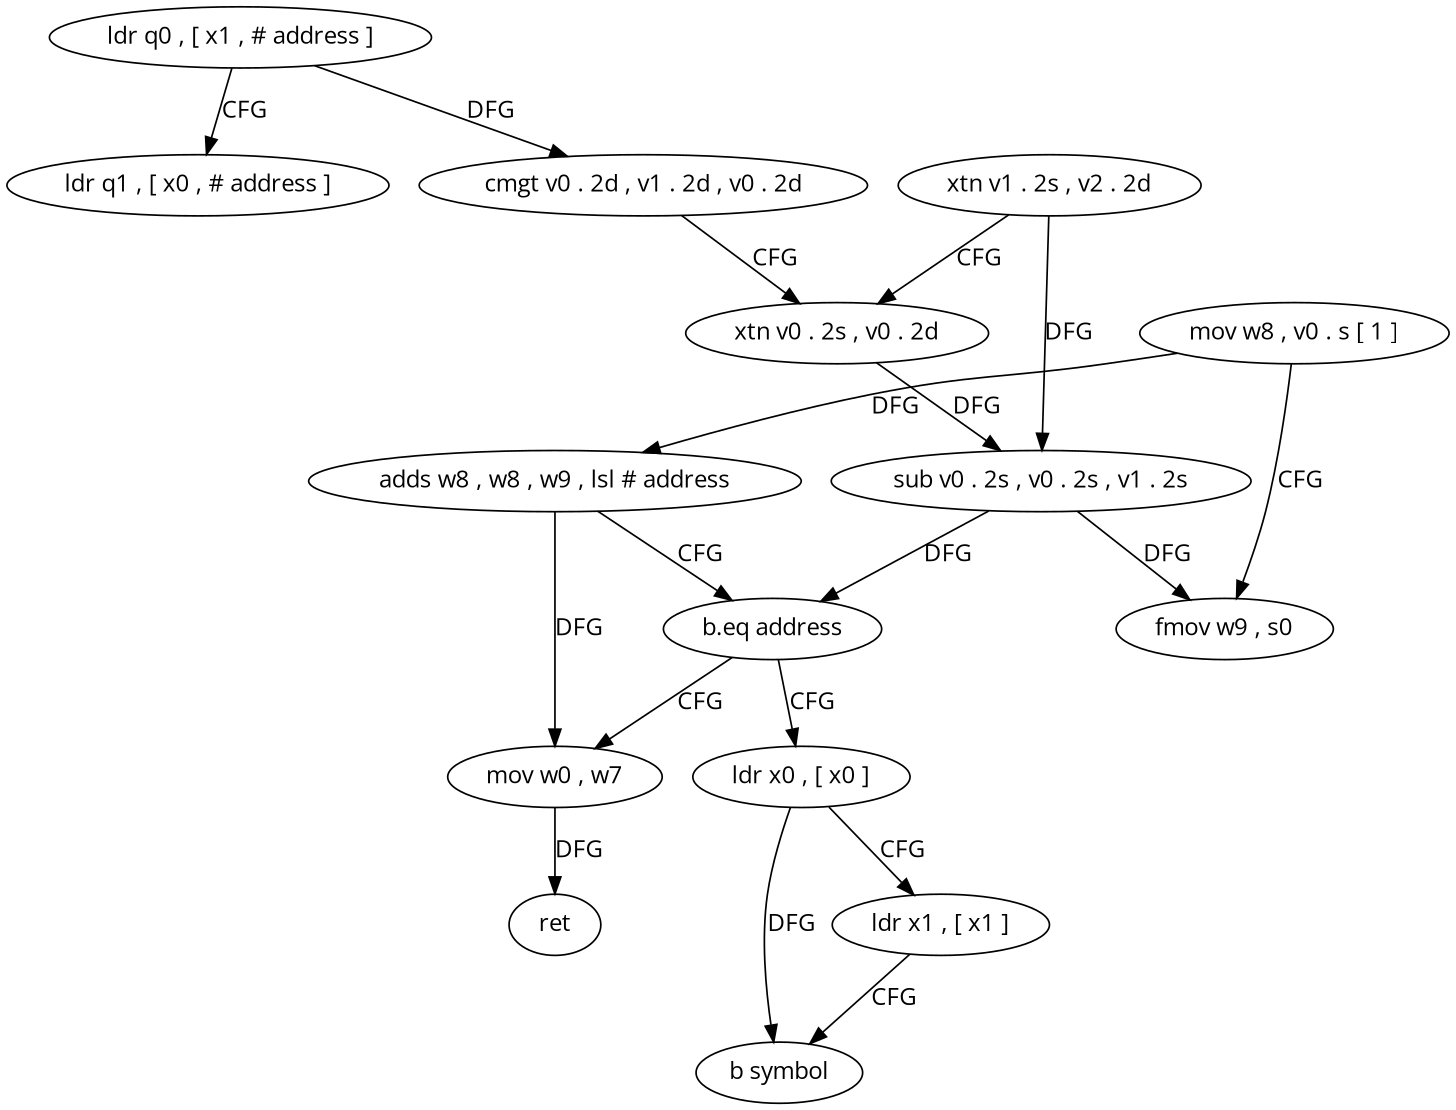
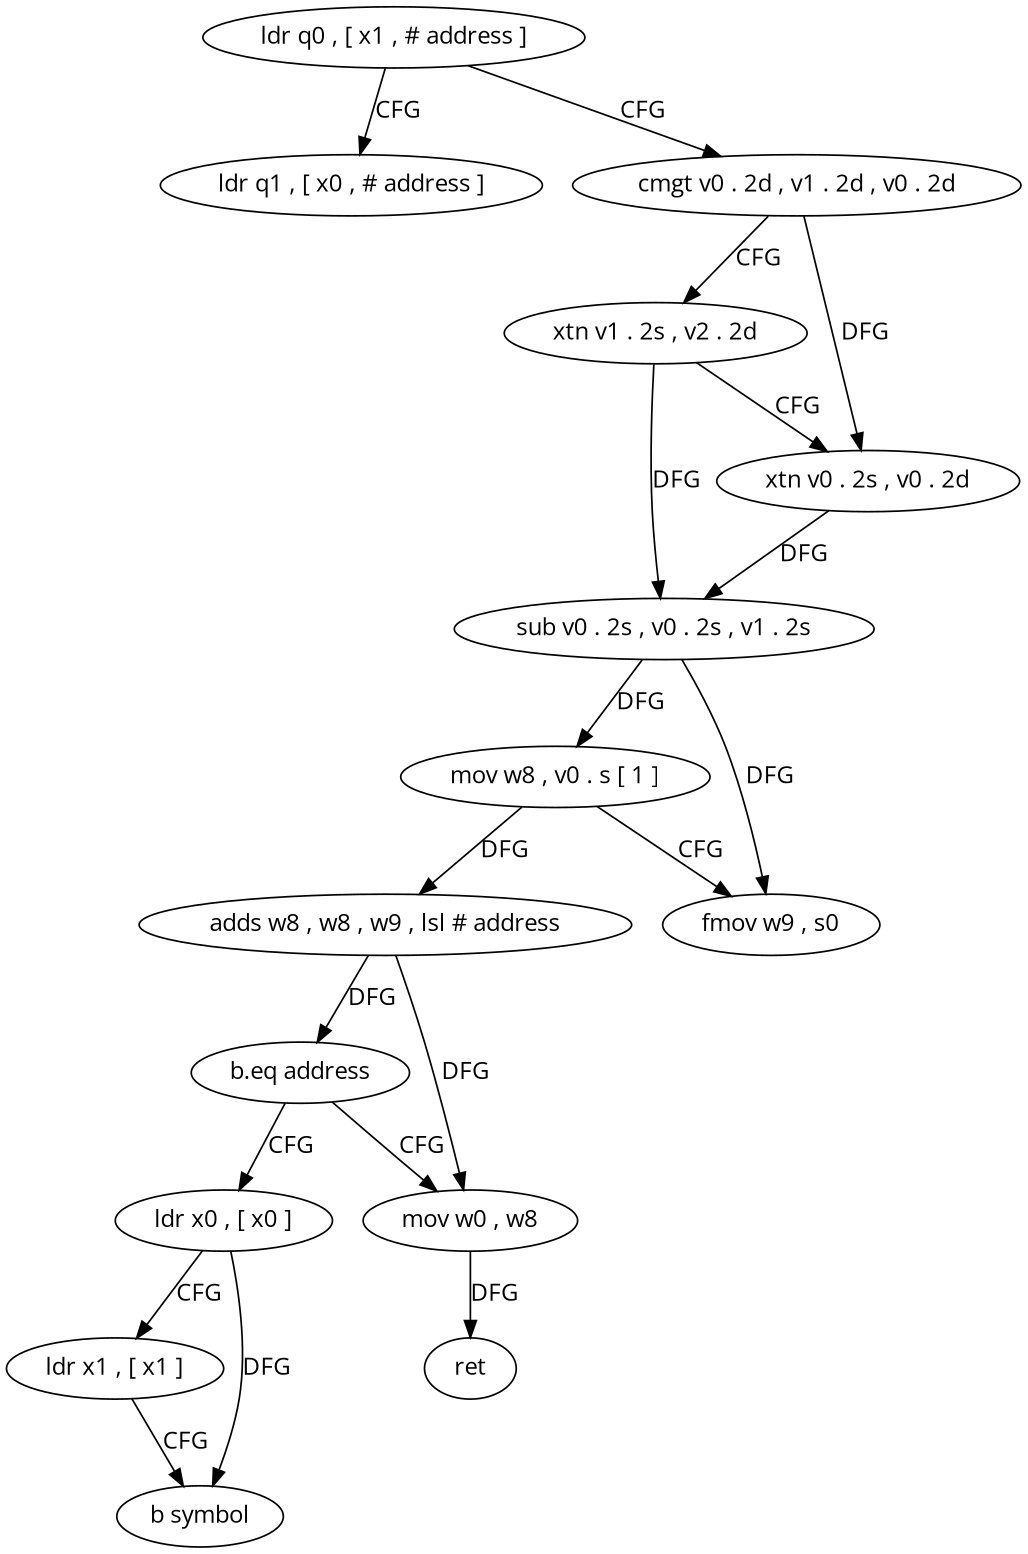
edge "ldr q0 , [ x1 , # address ]" -> "cmgt v0 . 2d , v1 . 2d , v0 . 2d": label "DFG" -> "CFG"
edge "cmgt v0 . 2d , v1 . 2d , v0 . 2d" -> "xtn v1 . 2s , v2 . 2d": added, label "CFG"
edge "cmgt v0 . 2d , v1 . 2d , v0 . 2d" -> "xtn v0 . 2s , v0 . 2d": label "CFG" -> "DFG"
edge "sub v0 . 2s , v0 . 2s , v1 . 2s" -> "b.eq address": now "sub v0 . 2s , v0 . 2s , v1 . 2s" -> "mov w8 , v0 . s [ 1 ]"
edge "adds w8 , w8 , w9 , lsl # address" -> "b.eq address": label "CFG" -> "DFG"
node "mov w0 , w7": label "mov w0 , w7" -> "mov w0 , w8"
